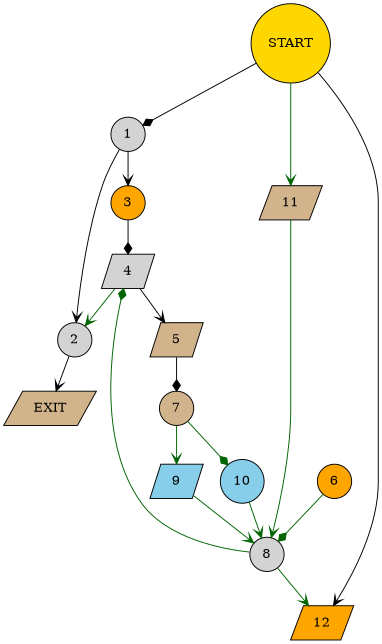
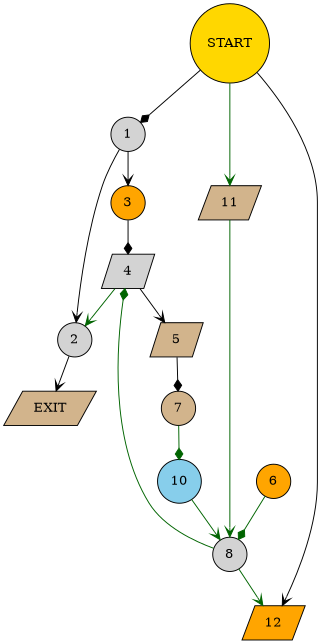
node "9": removed
